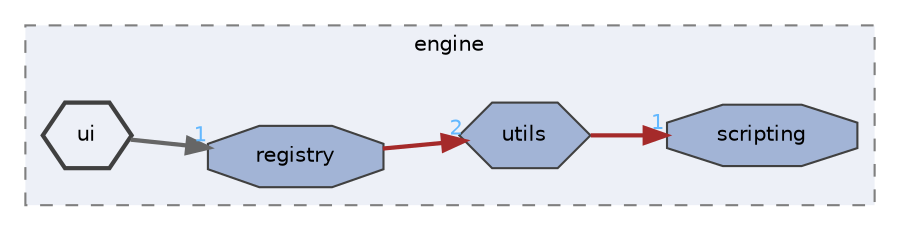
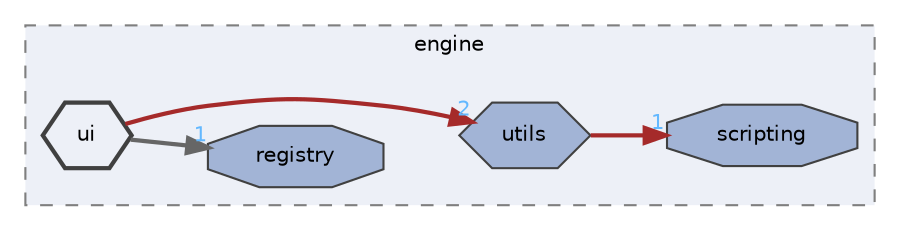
edge "registry" -> "utils": now "ui" -> "utils"
